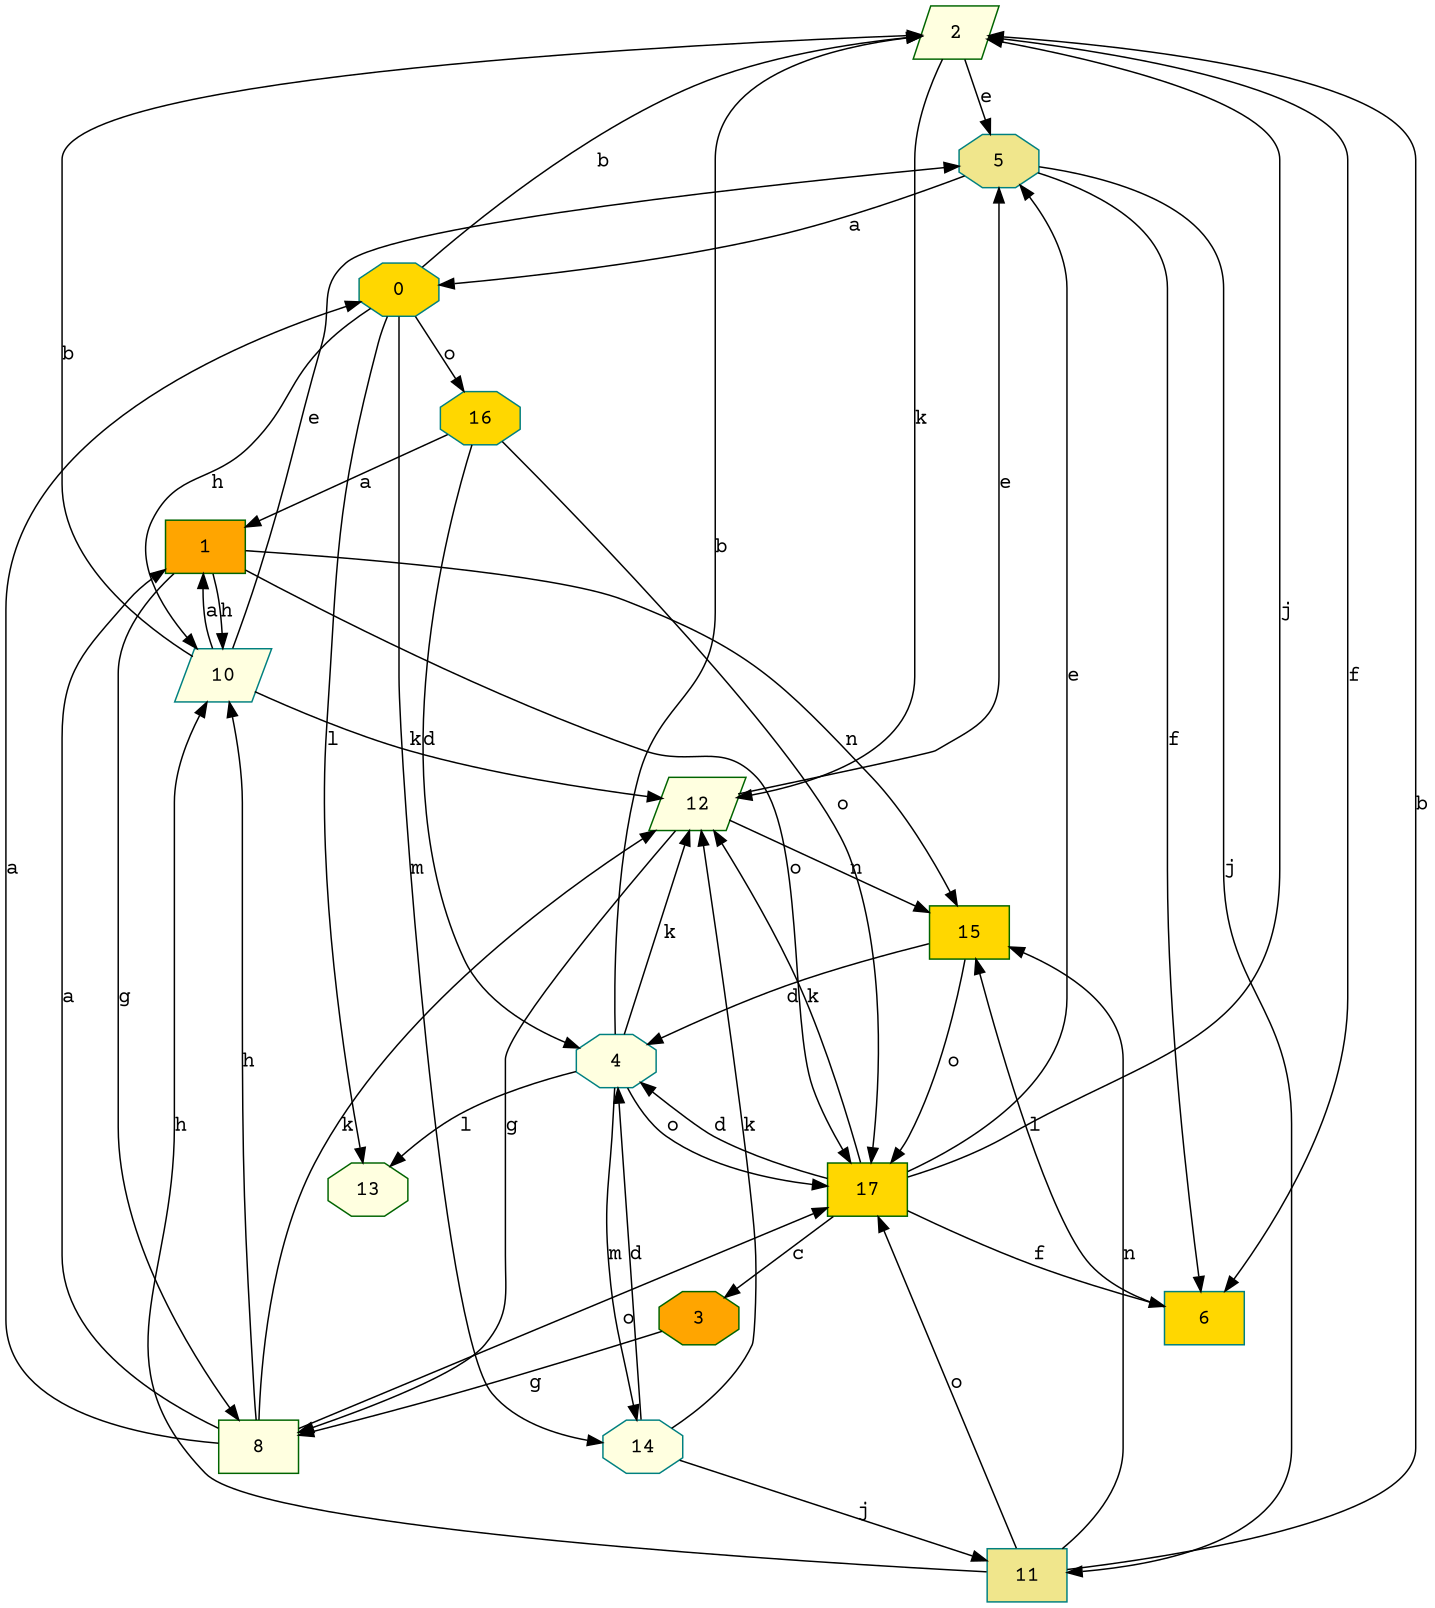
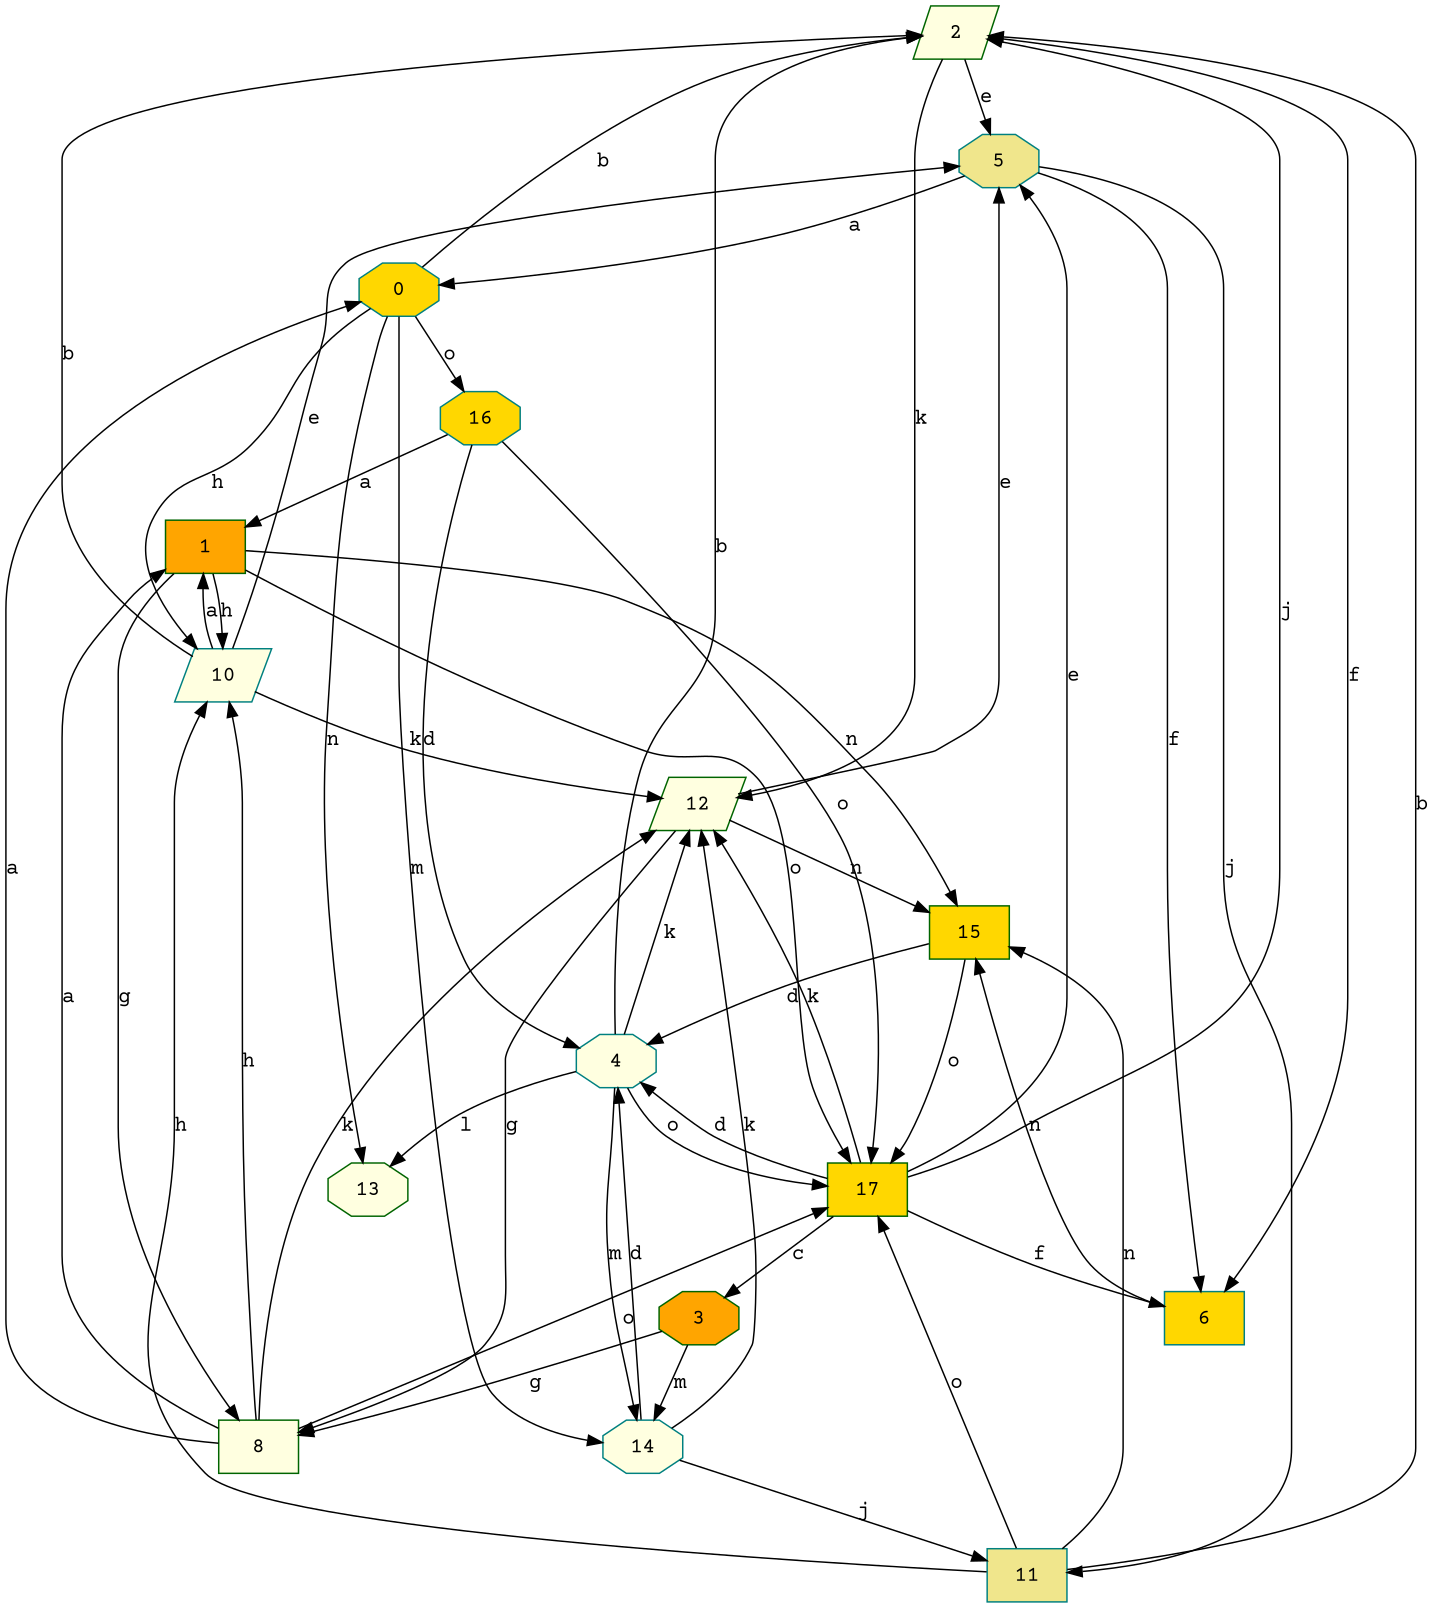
edge "0" -> "13": label "l" -> "n"
edge "6" -> "15": label "l" -> "n"
edge "3" -> "14": added, label "m"
